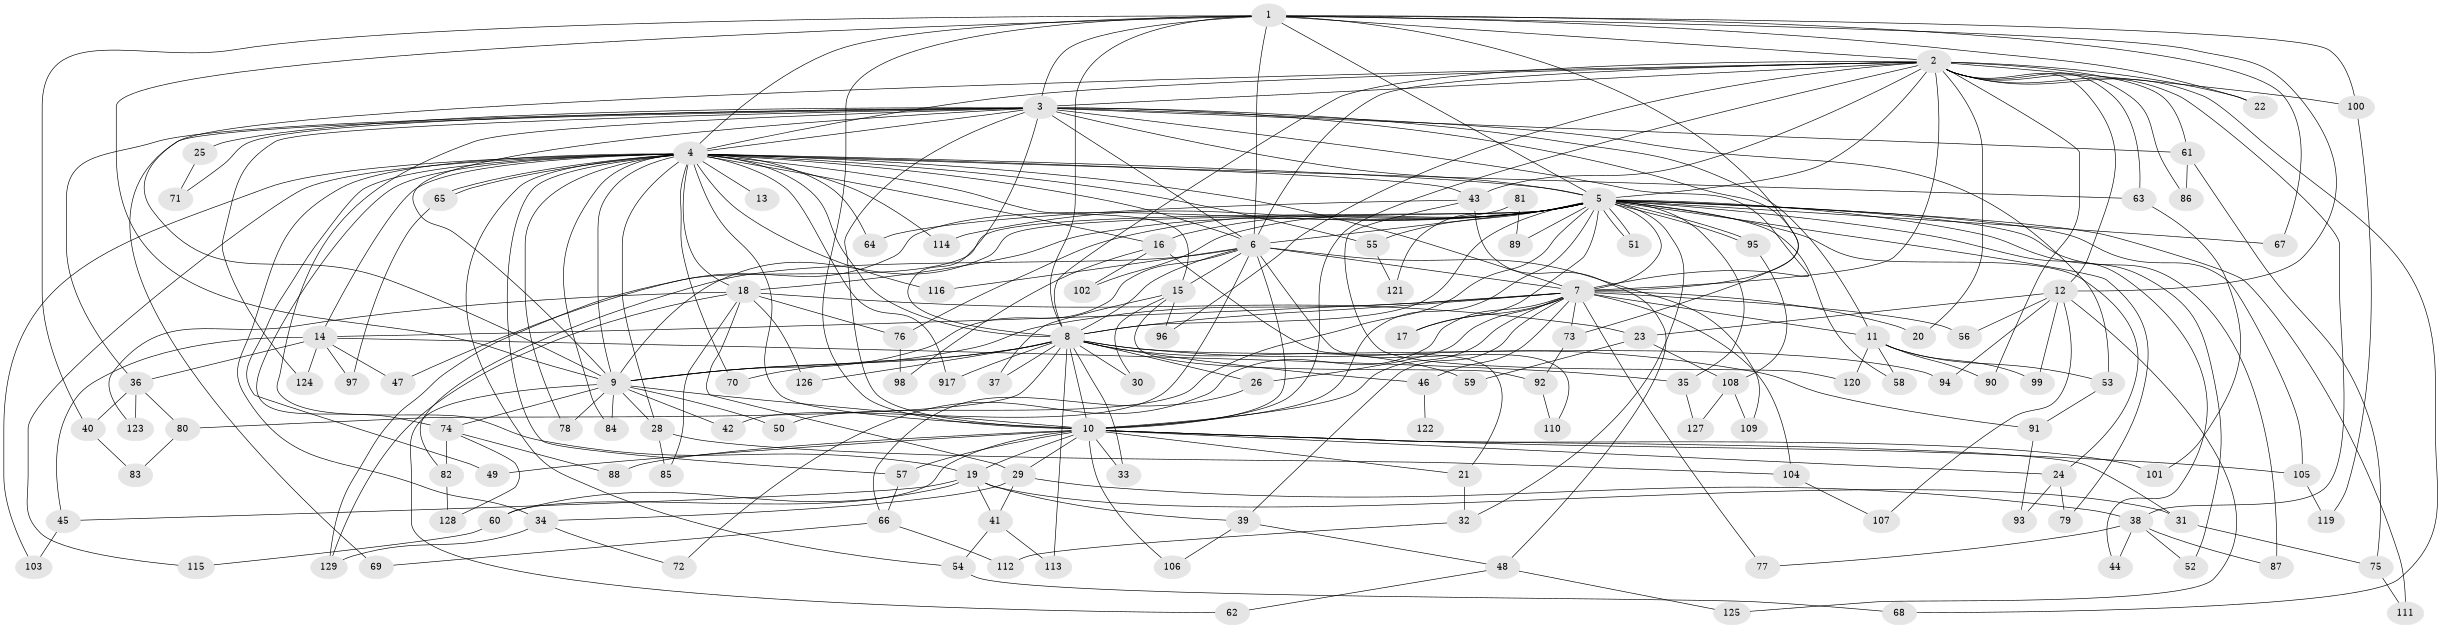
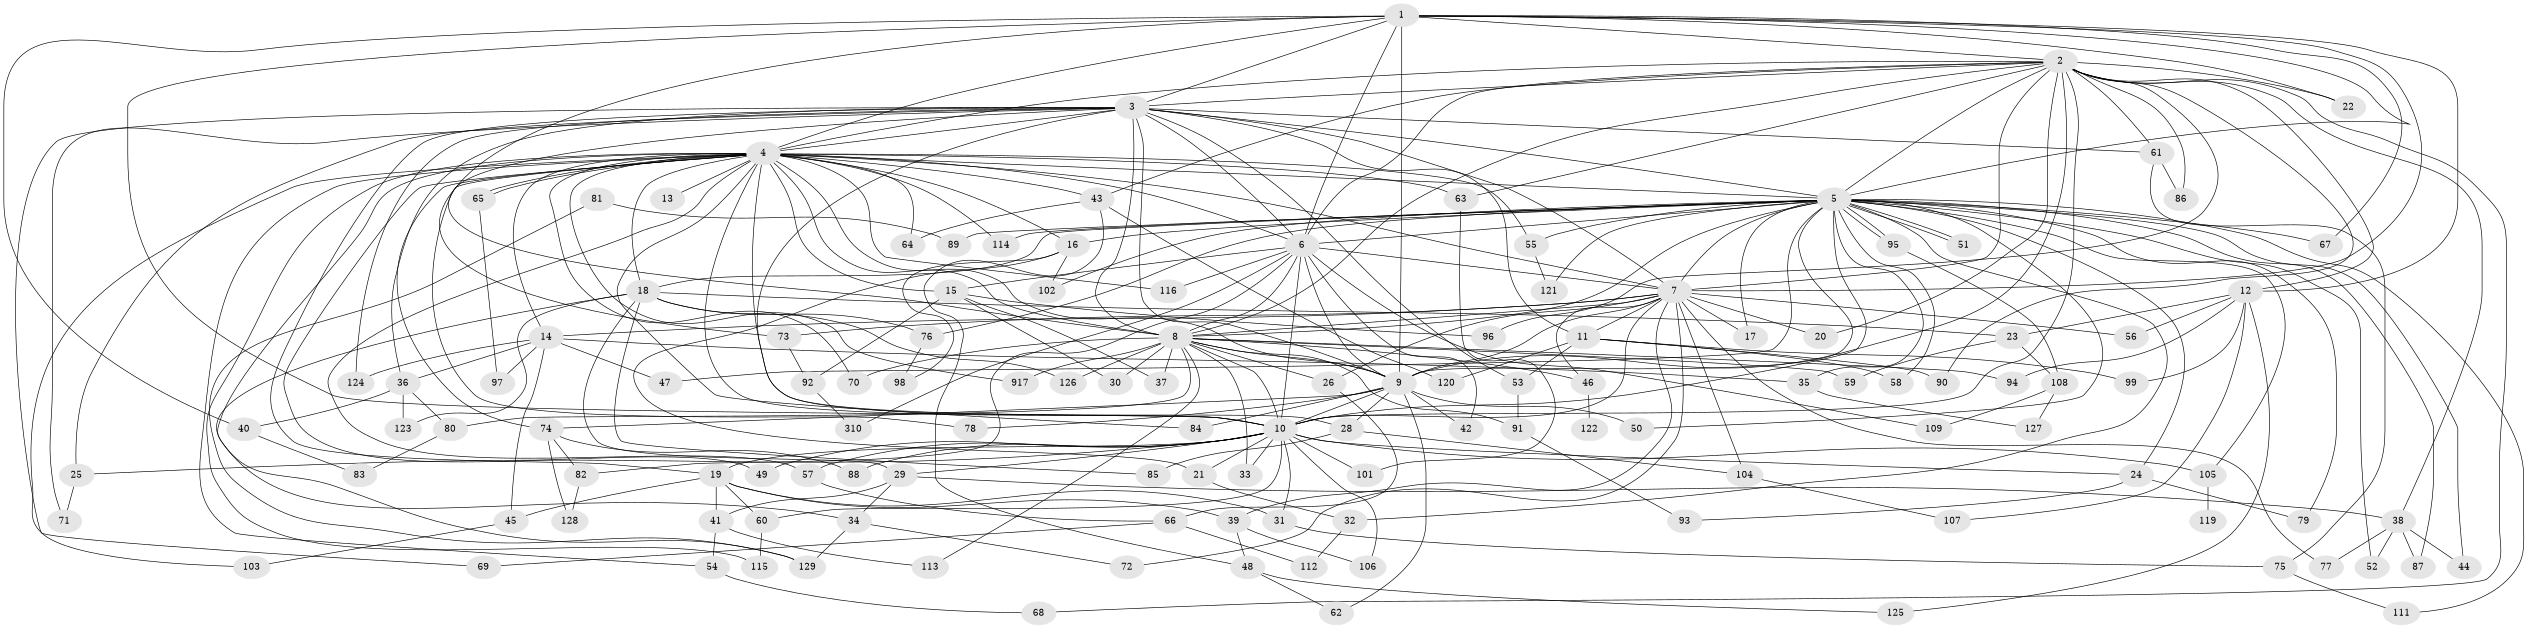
node "100": removed
node "110": label "110" -> "310"
edge "10" -- "25": added
